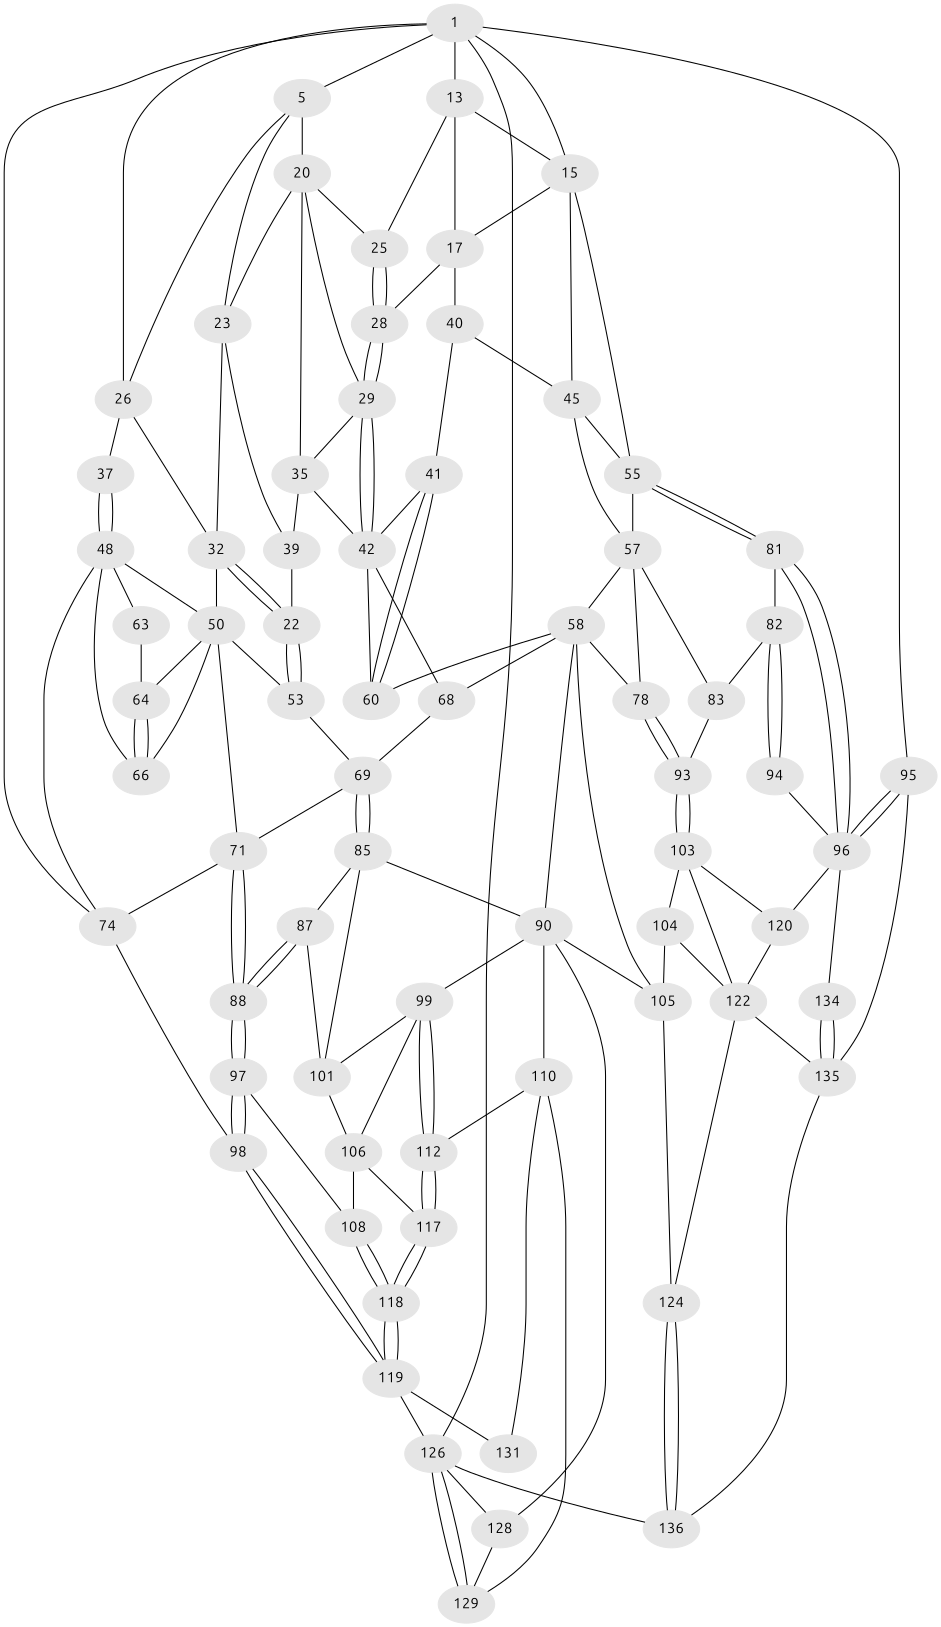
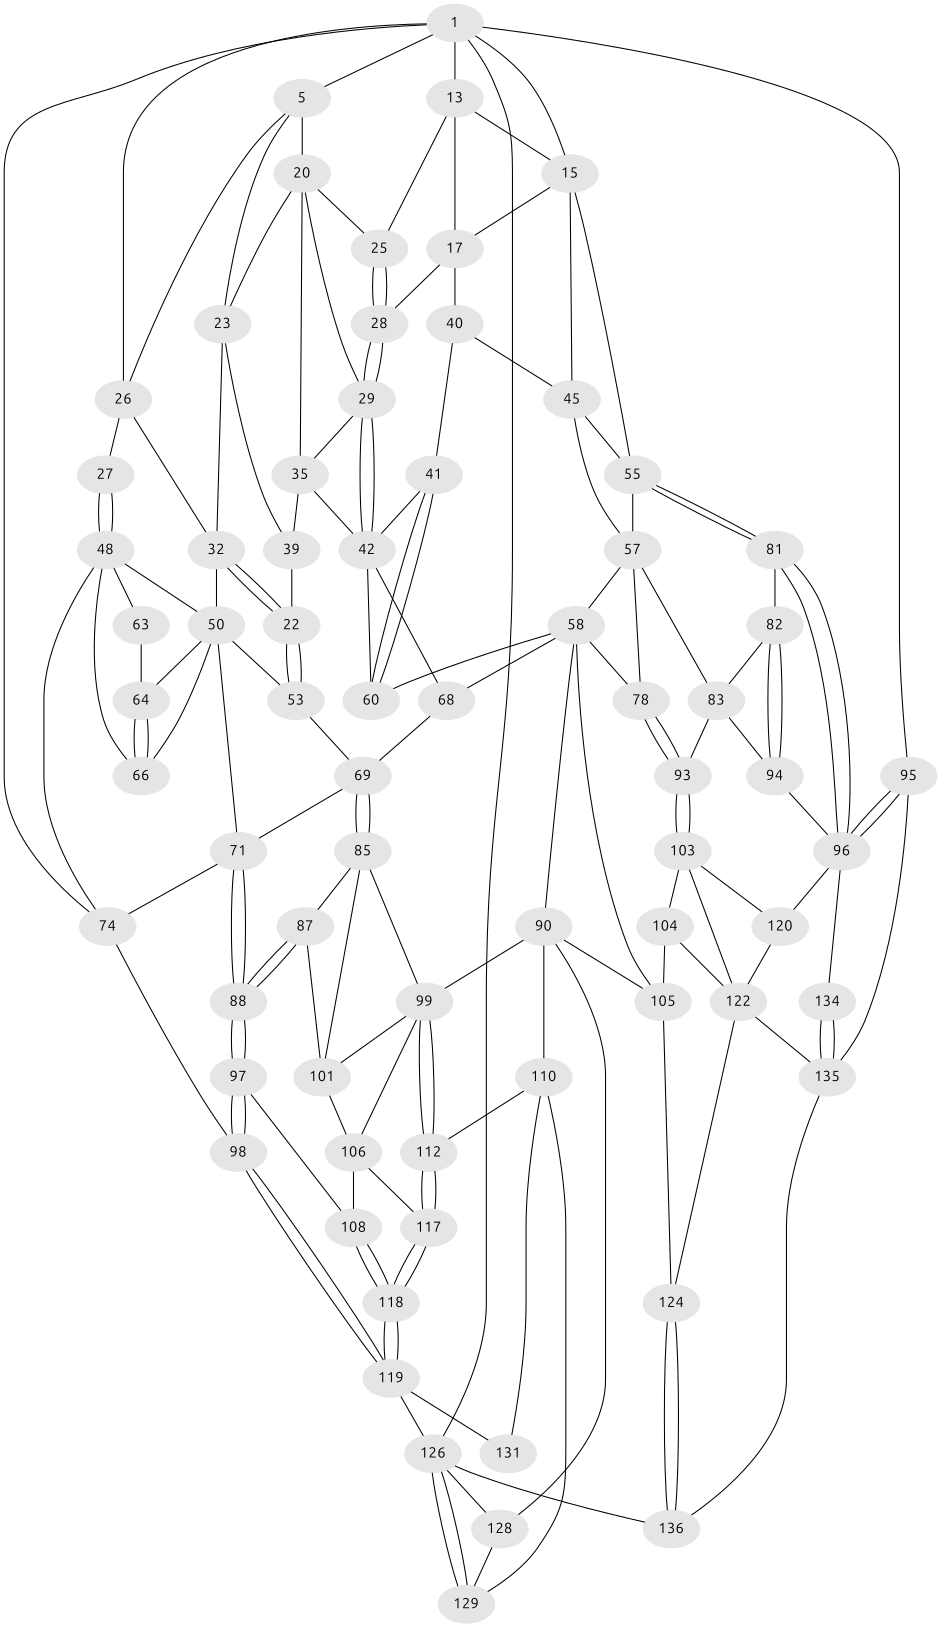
node "37": label "37" -> "27"
edge "83" -- "94": added
edge "85" -- "90": now "85" -- "99"
